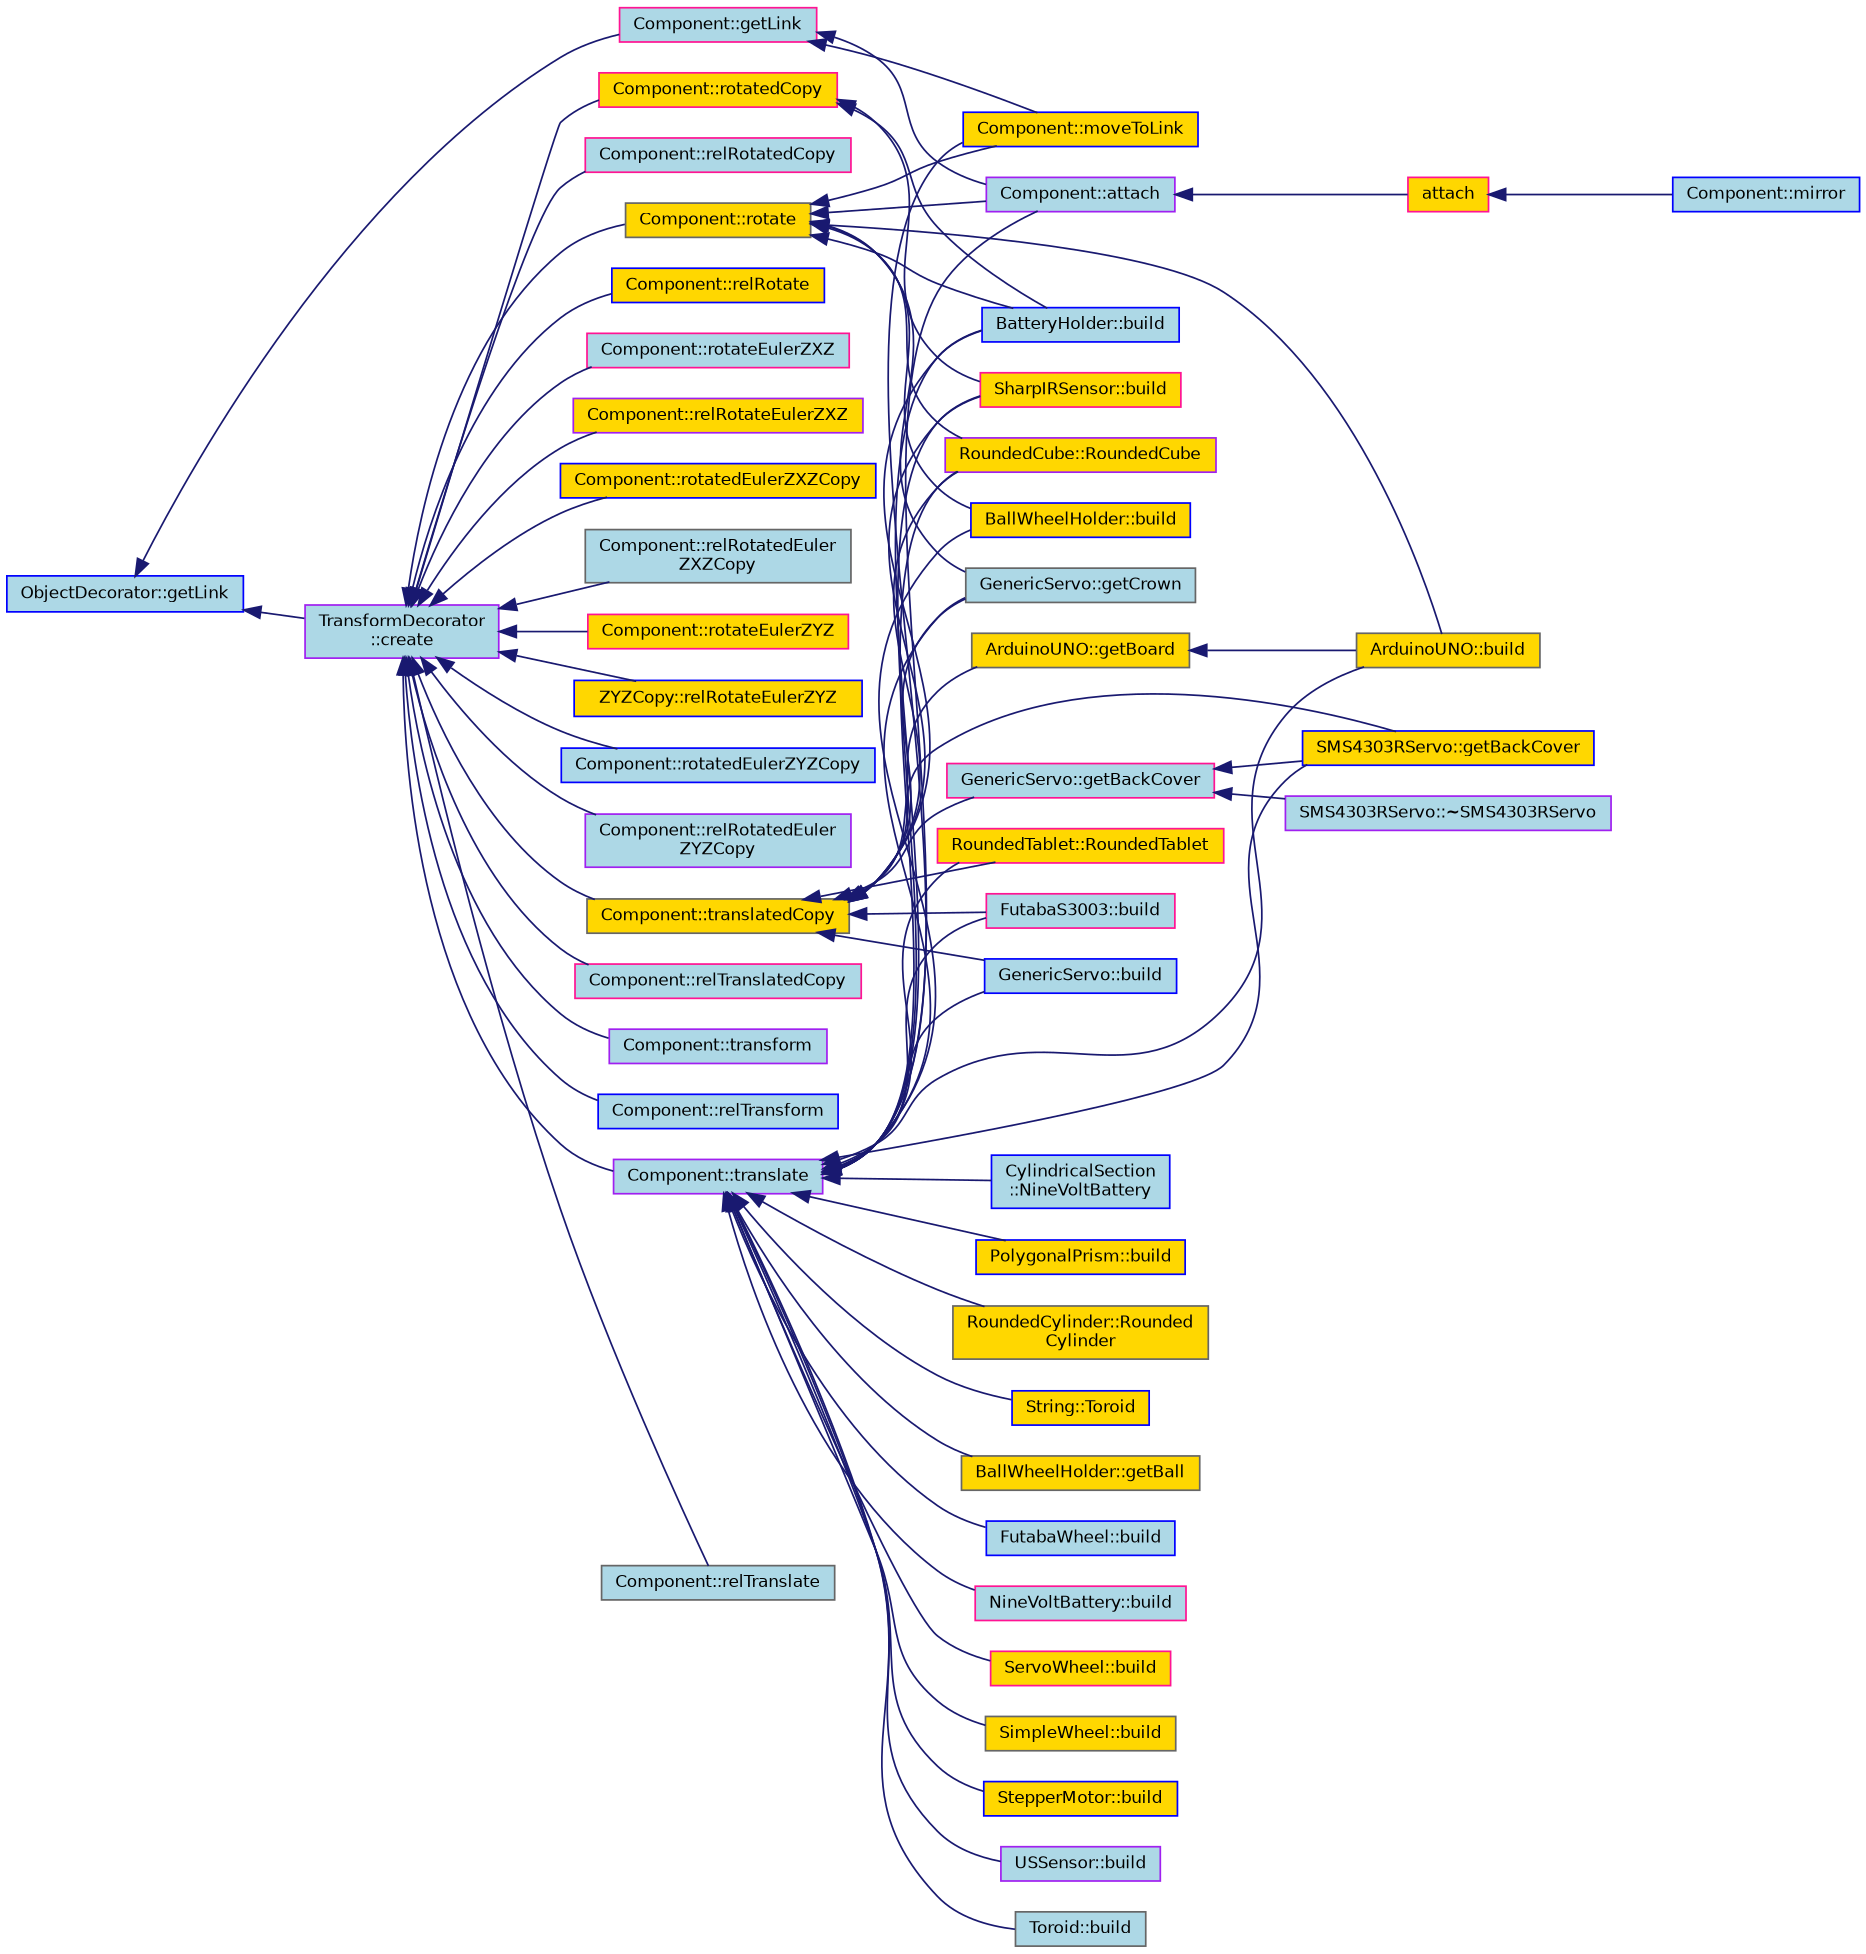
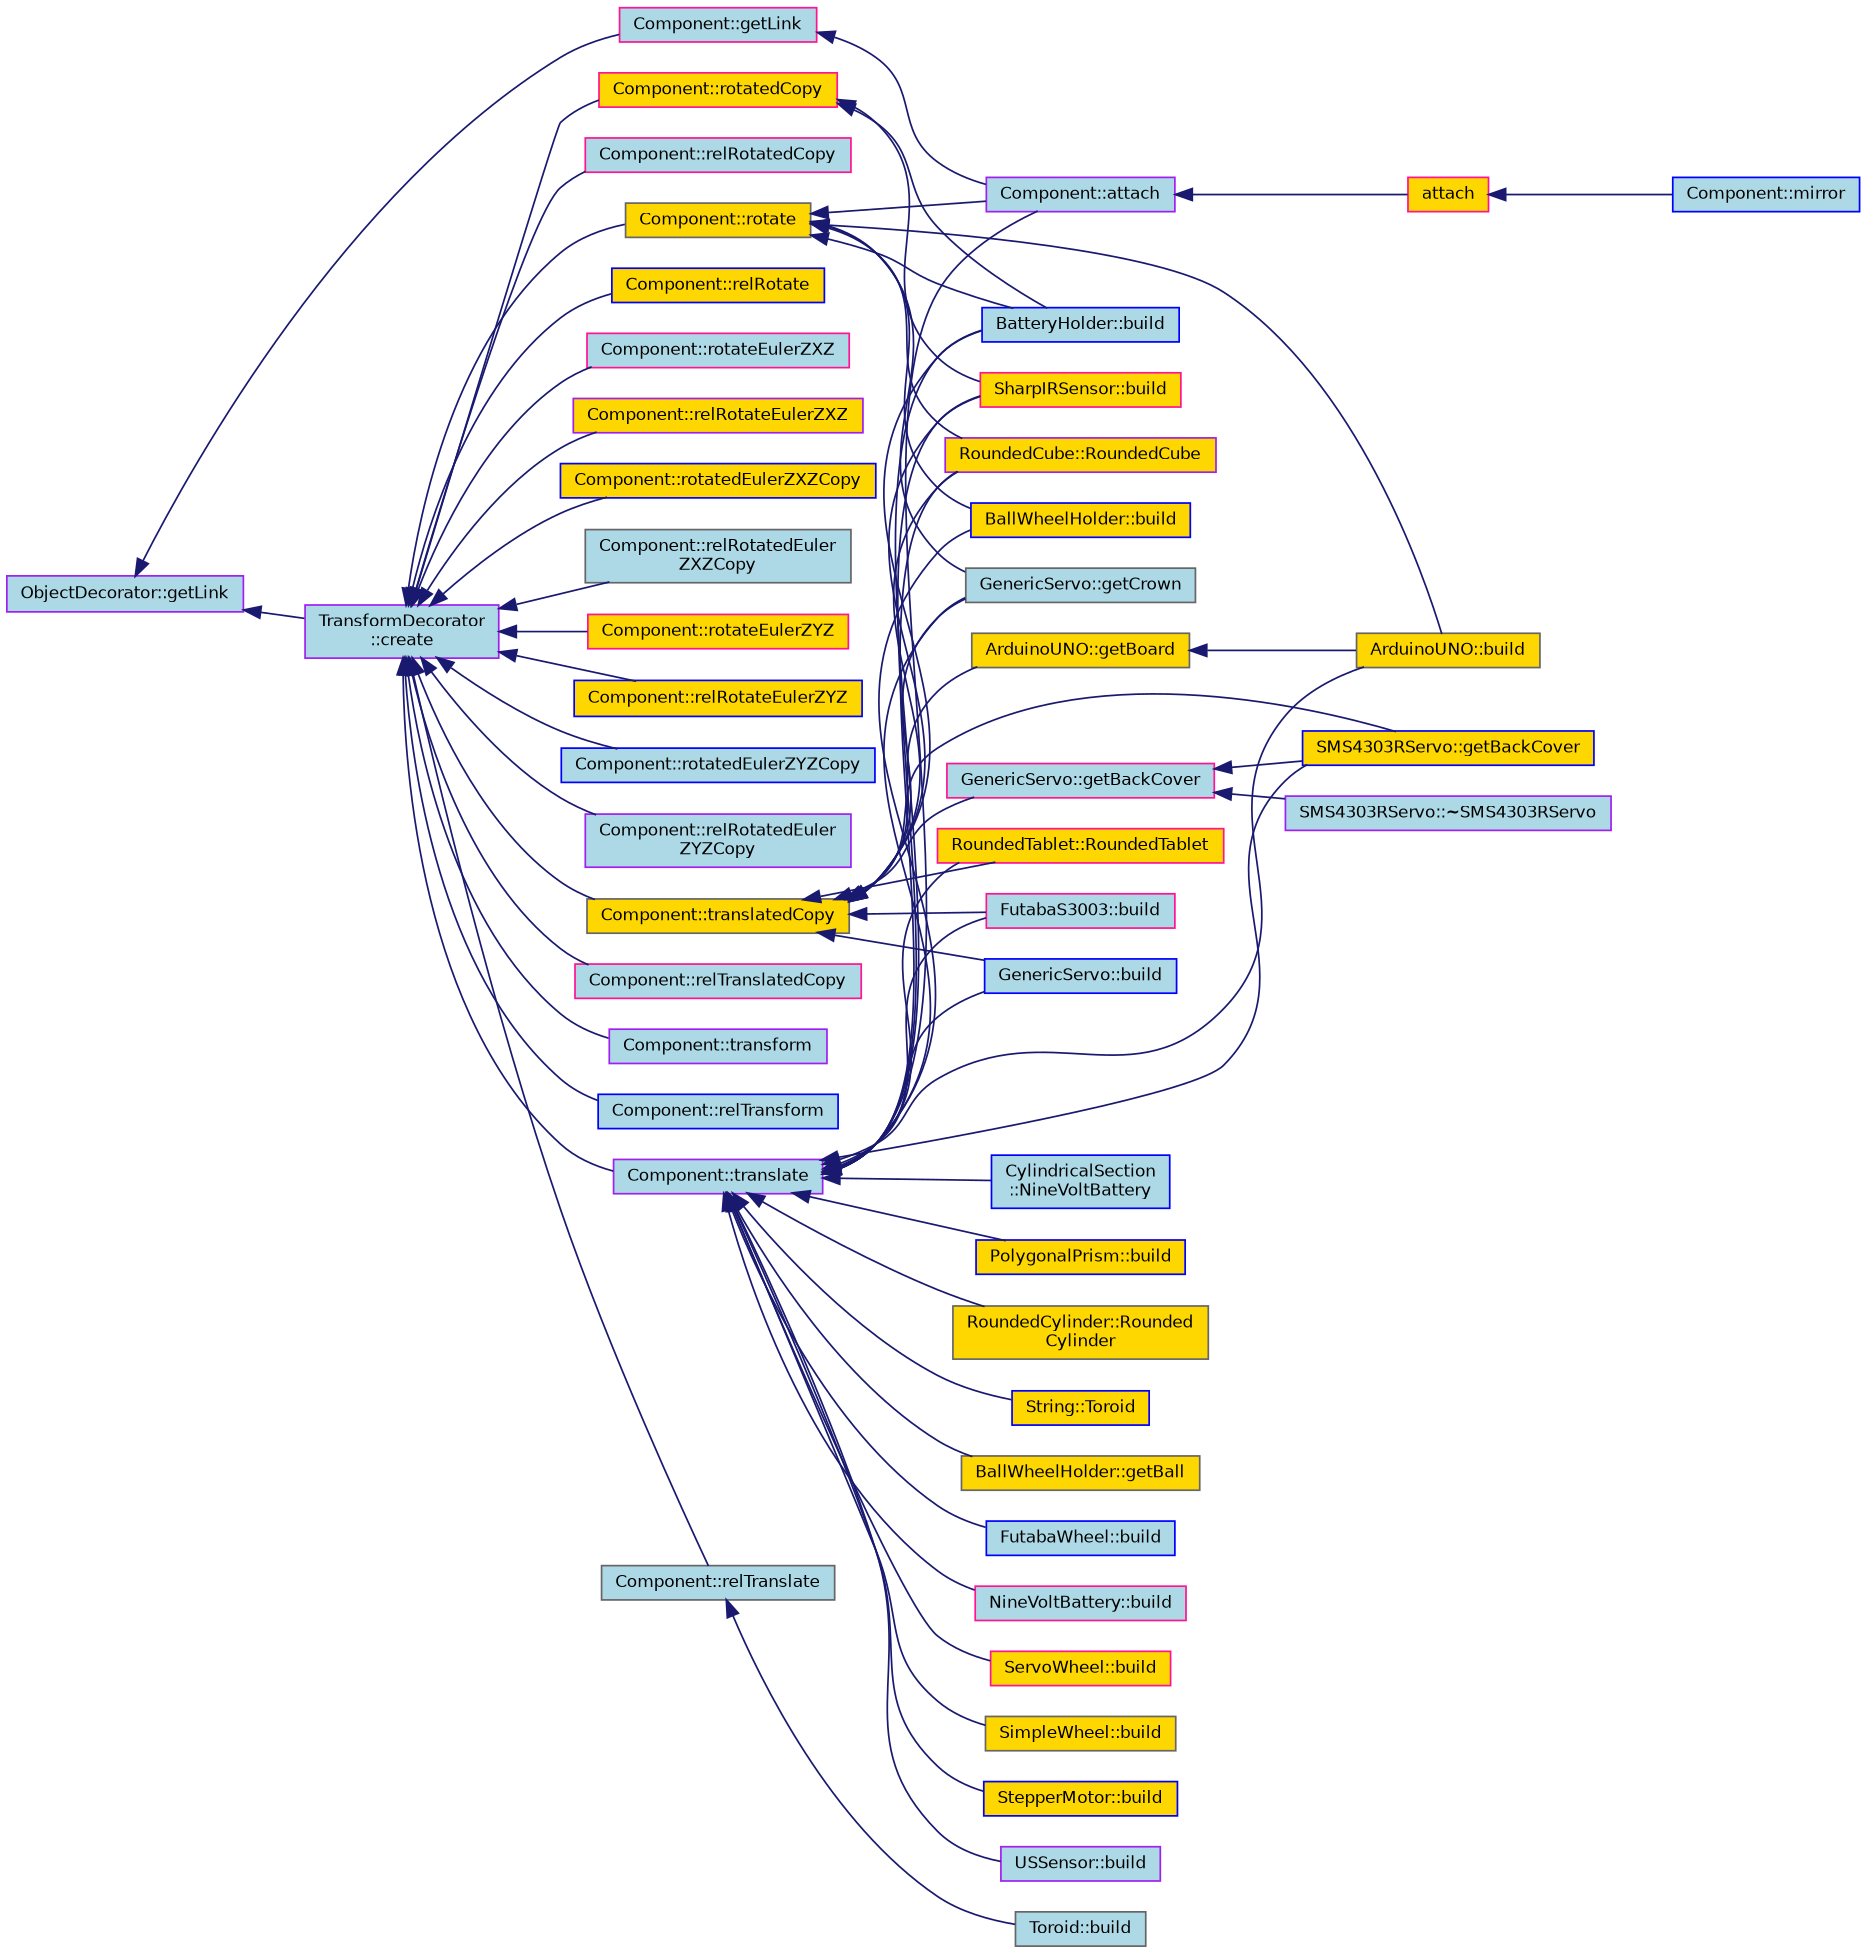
node "Component::moveToLink": removed
node "ObjectDecorator::getLink": color blue -> purple
node "ZYZCopy::relRotateEulerZYZ": label "ZYZCopy::relRotateEulerZYZ" -> "Component::relRotateEulerZYZ"
edge "Toroid::build" -> "Component::translate": now "Toroid::build" -> "Component::relTranslate"
